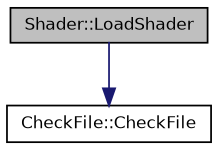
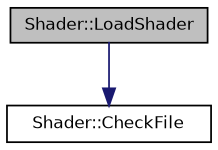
node "CheckFile::CheckFile": label "CheckFile::CheckFile" -> "Shader::CheckFile"
